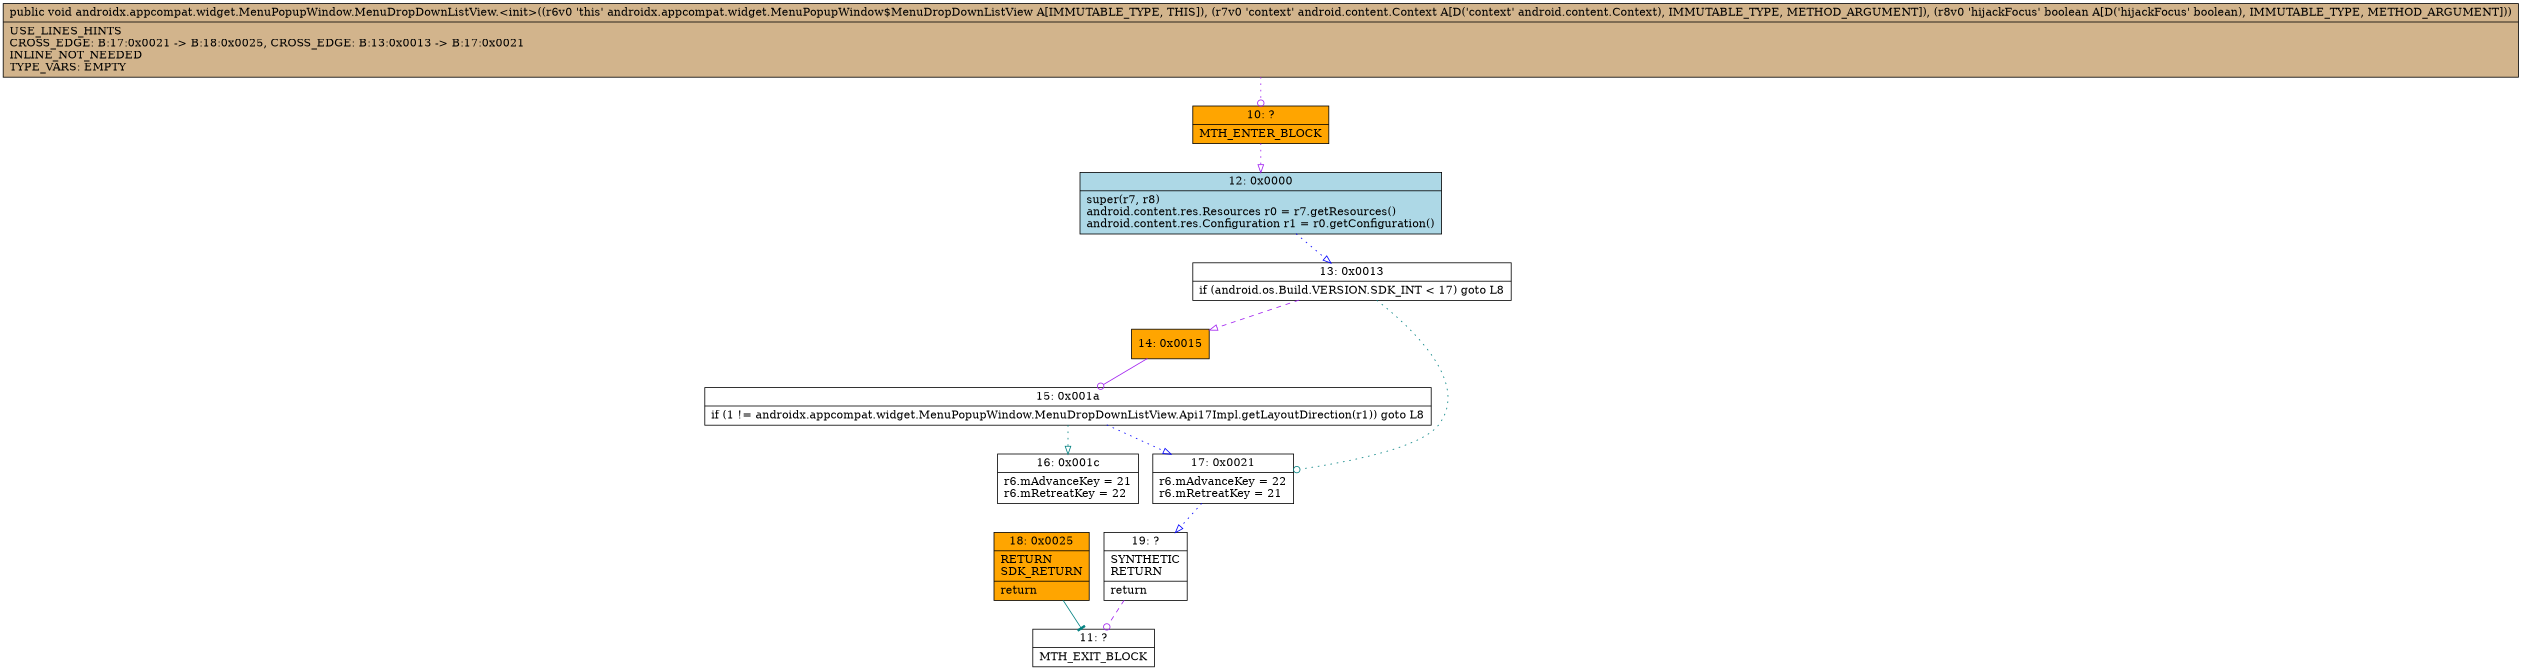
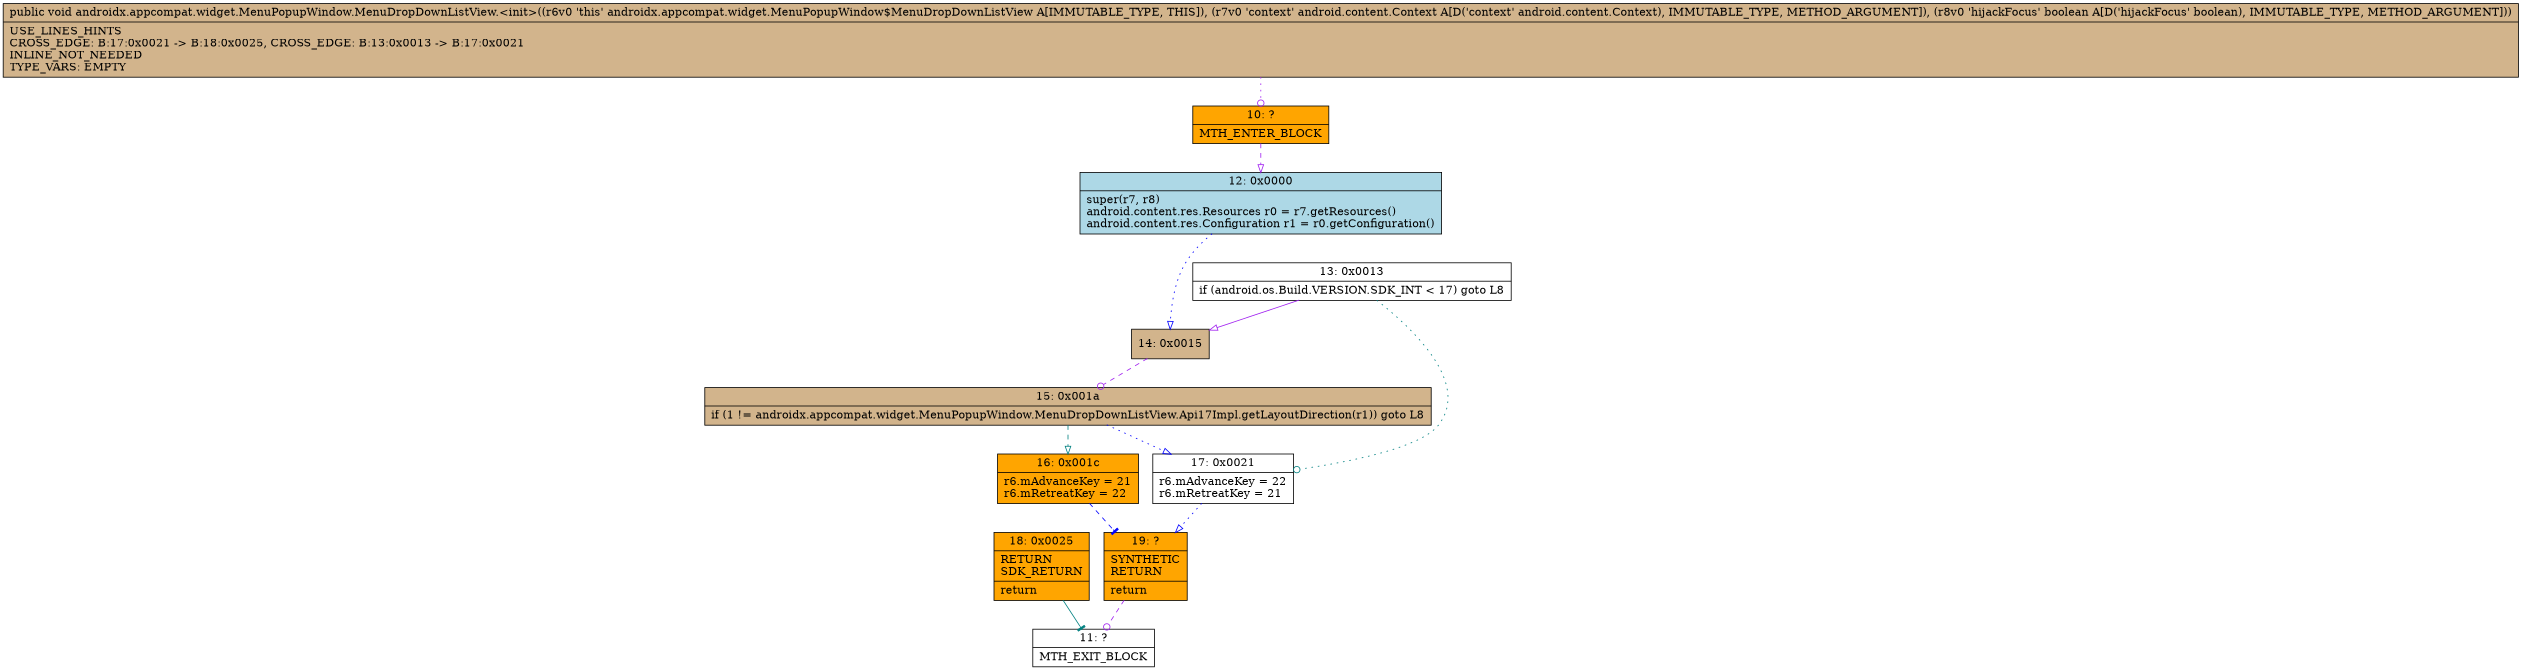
edge "10: ?" -> "12: 0x0000": style dotted -> dashed
edge "12: 0x0000" -> "13: 0x0013": now "12: 0x0000" -> "14: 0x0015"
edge "13: 0x0013" -> "14: 0x0015": style dashed -> solid
node "14: 0x0015": fillcolor orange -> tan
edge "14: 0x0015" -> "15: 0x001a": style solid -> dashed
node "15: 0x001a": fillcolor white -> tan
edge "15: 0x001a" -> "16: 0x001c": style dotted -> dashed
node "16: 0x001c": fillcolor white -> orange
edge "16: 0x001c" -> "19: ?": added
node "19: ?": fillcolor white -> orange
